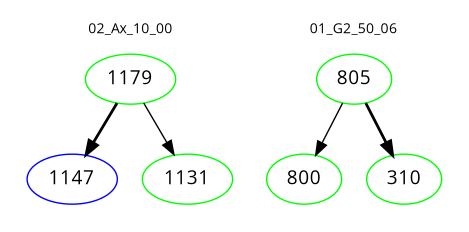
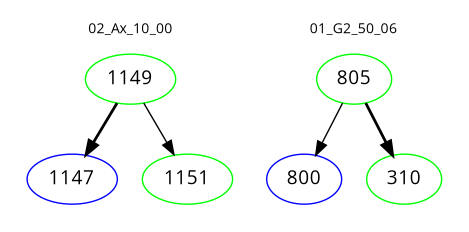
node "1179": label "1179" -> "1149"
node "1131": label "1131" -> "1151"
node "800": color green -> blue
